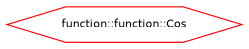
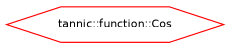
node "function::function::Cos": label "function::function::Cos" -> "tannic::function::Cos"
